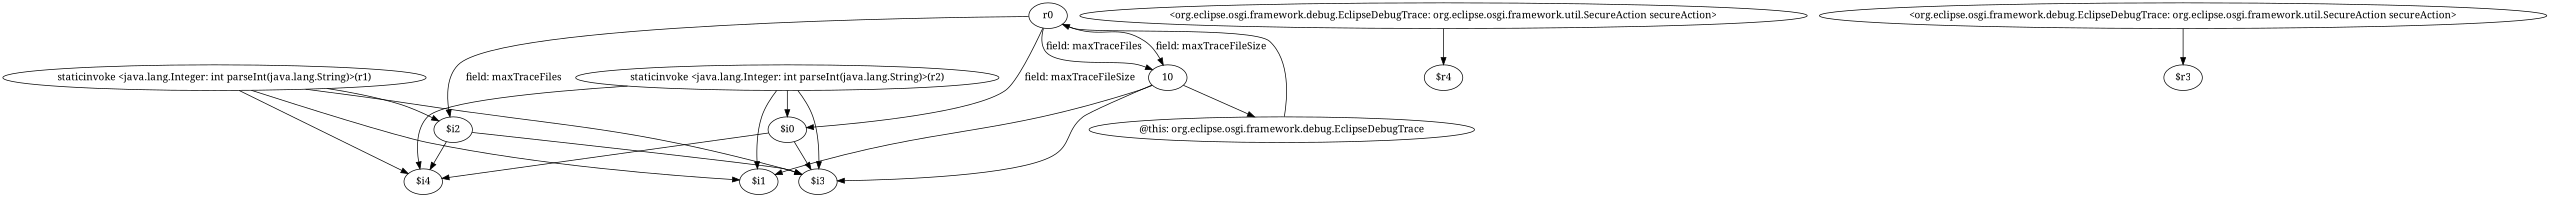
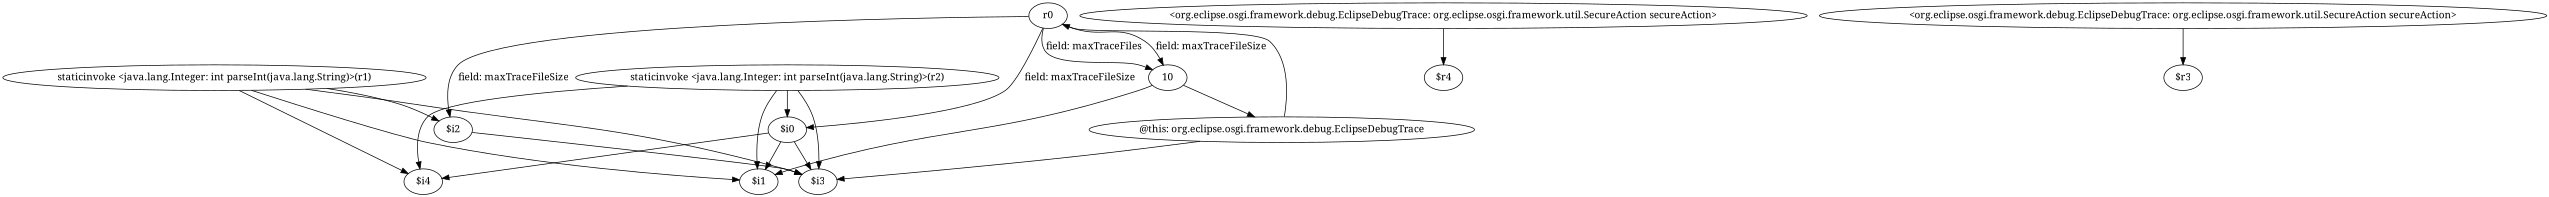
edge "r0" -> "$i2": label "field: maxTraceFiles" -> "field: maxTraceFileSize"
edge "$i2" -> "$i4": removed
edge "$i0" -> "$i1": added
edge "10" -> "$i3": now "@this: org.eclipse.osgi.framework.debug.EclipseDebugTrace" -> "$i3"
